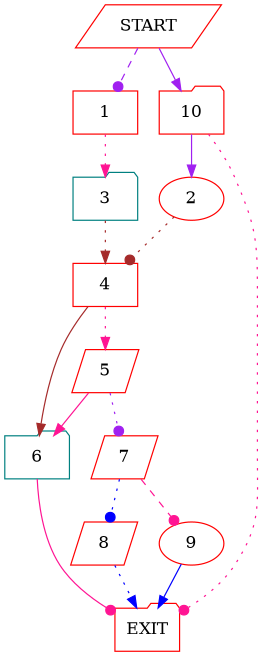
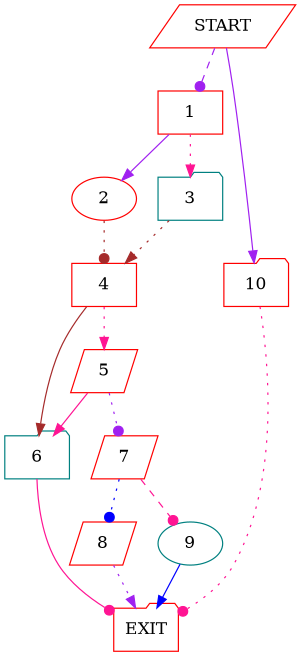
edge "10" -> "2": now "1" -> "2"
node "9": color red -> teal
edge "8" -> "EXIT": color blue -> purple
